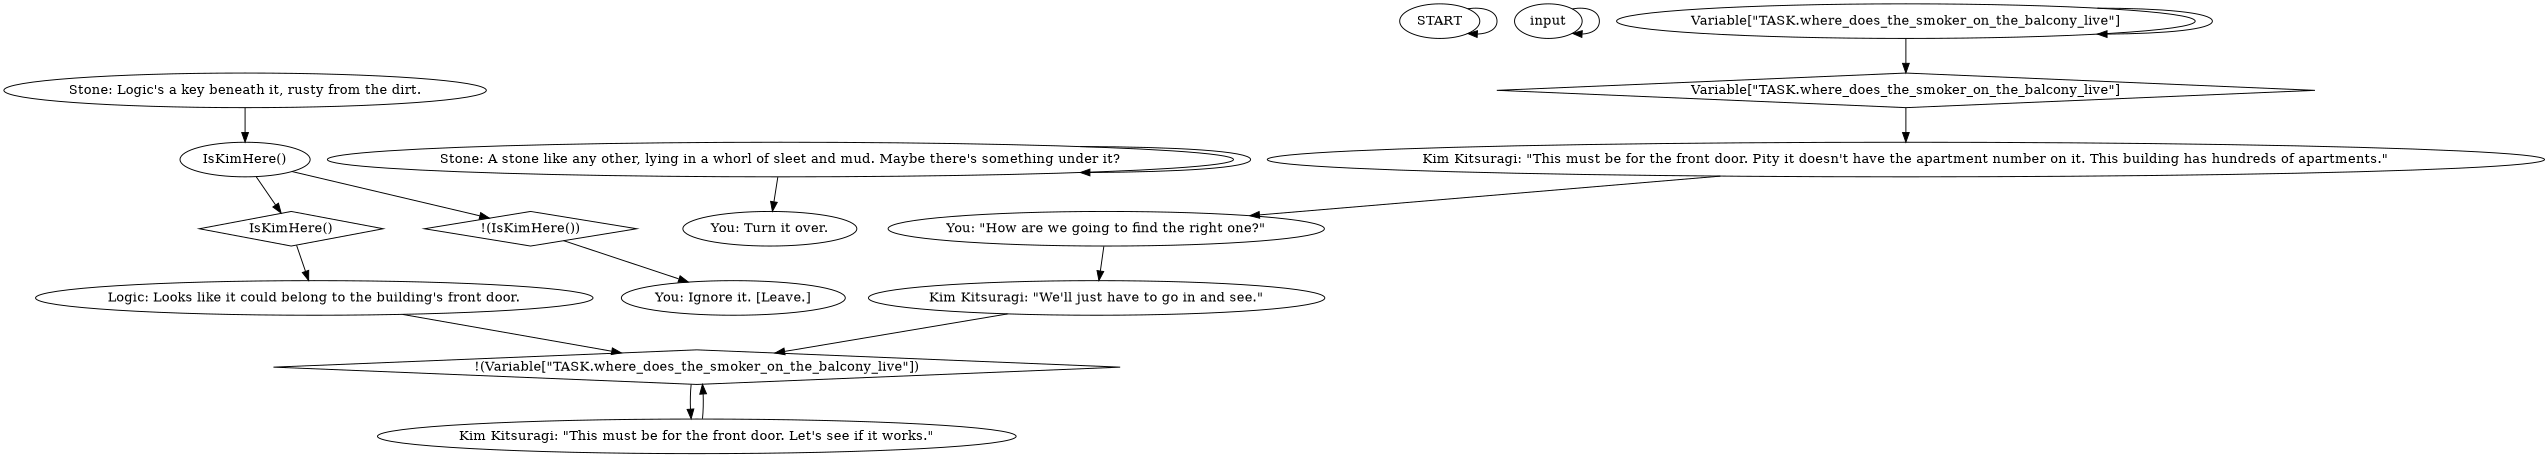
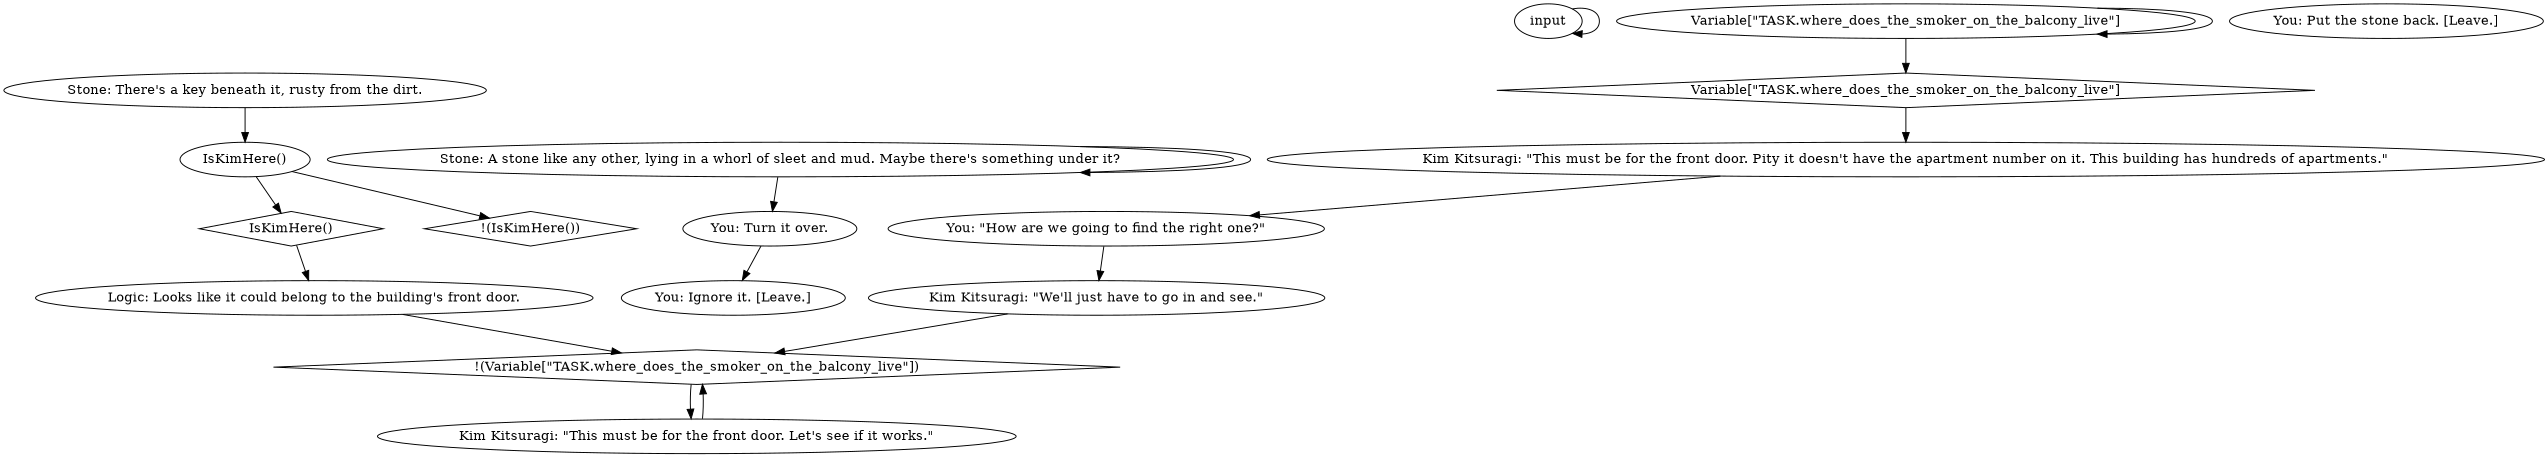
node "START": removed
node "You: Put the stone back. [Leave.]": added
node "Stone: Logic's a key beneath it, rusty from the dirt.": label "Stone: Logic's a key beneath it, rusty from the dirt." -> "Stone: There's a key beneath it, rusty from the dirt."
edge "!(IsKimHere())" -> "You: Ignore it. [Leave.]": now "You: Turn it over." -> "You: Ignore it. [Leave.]"
